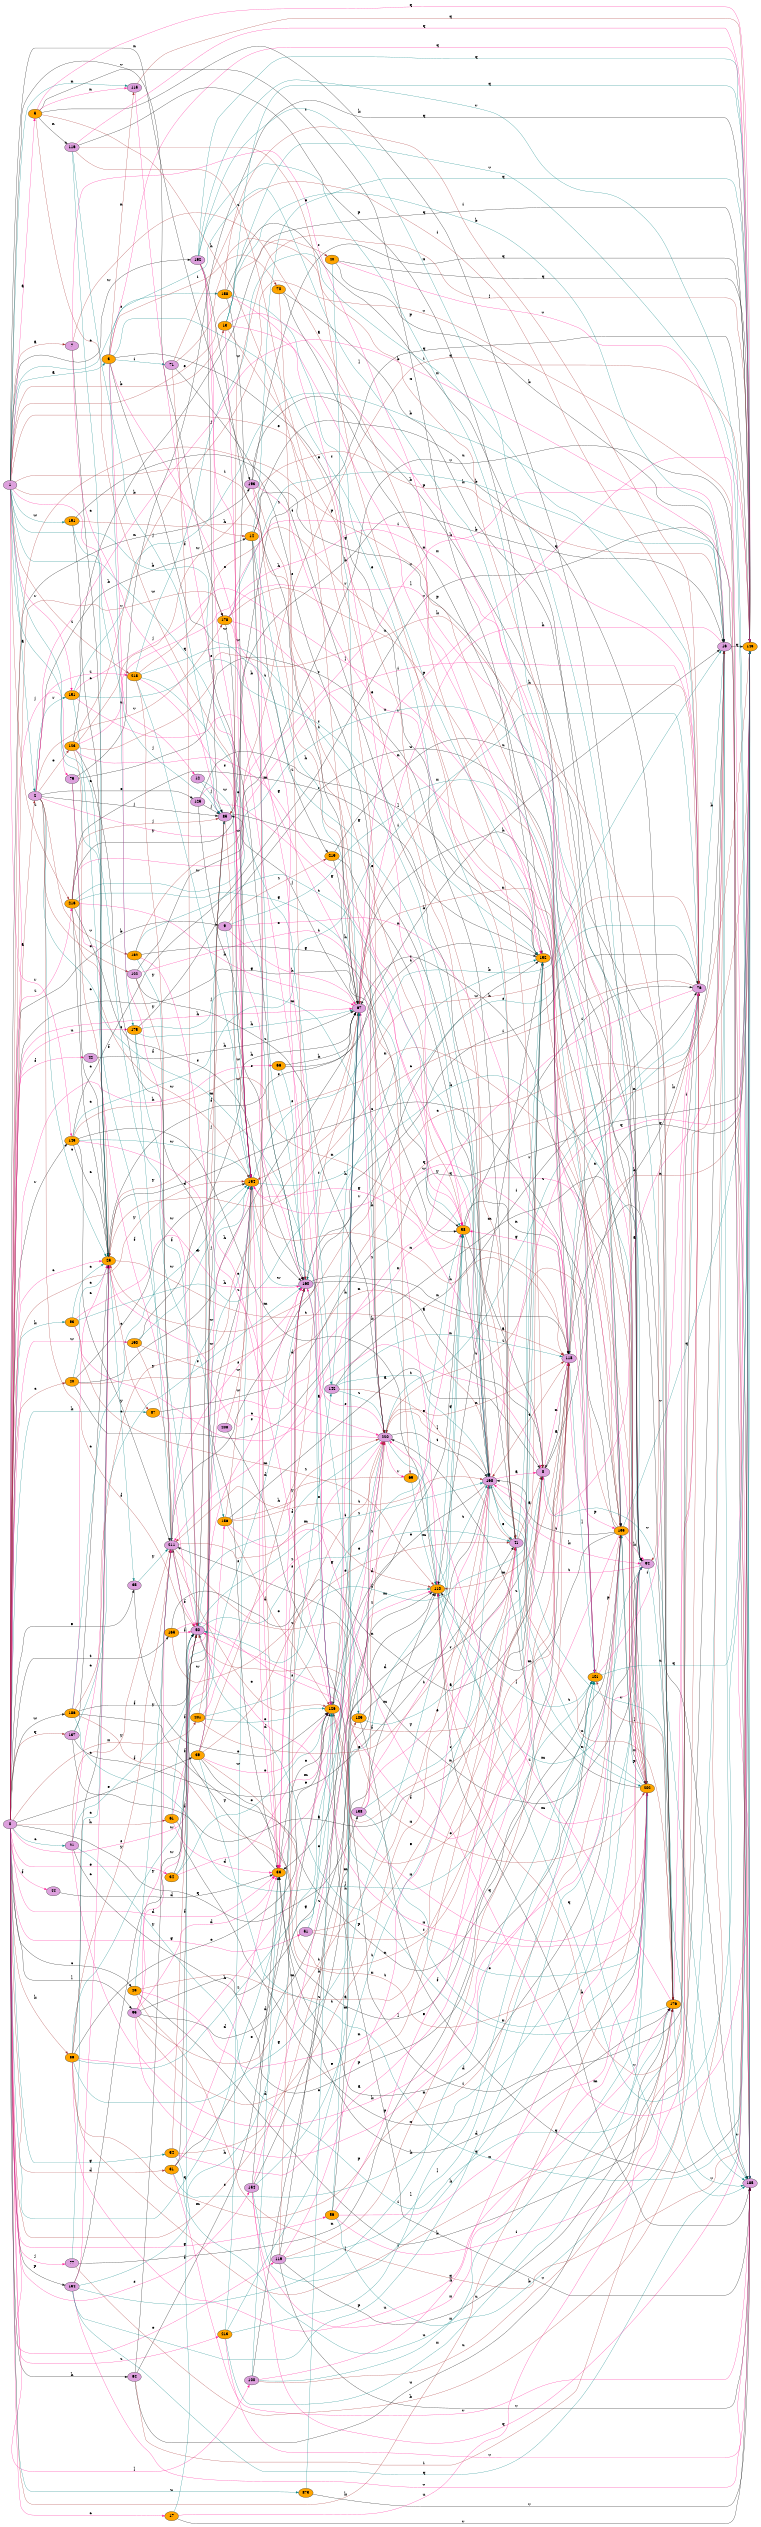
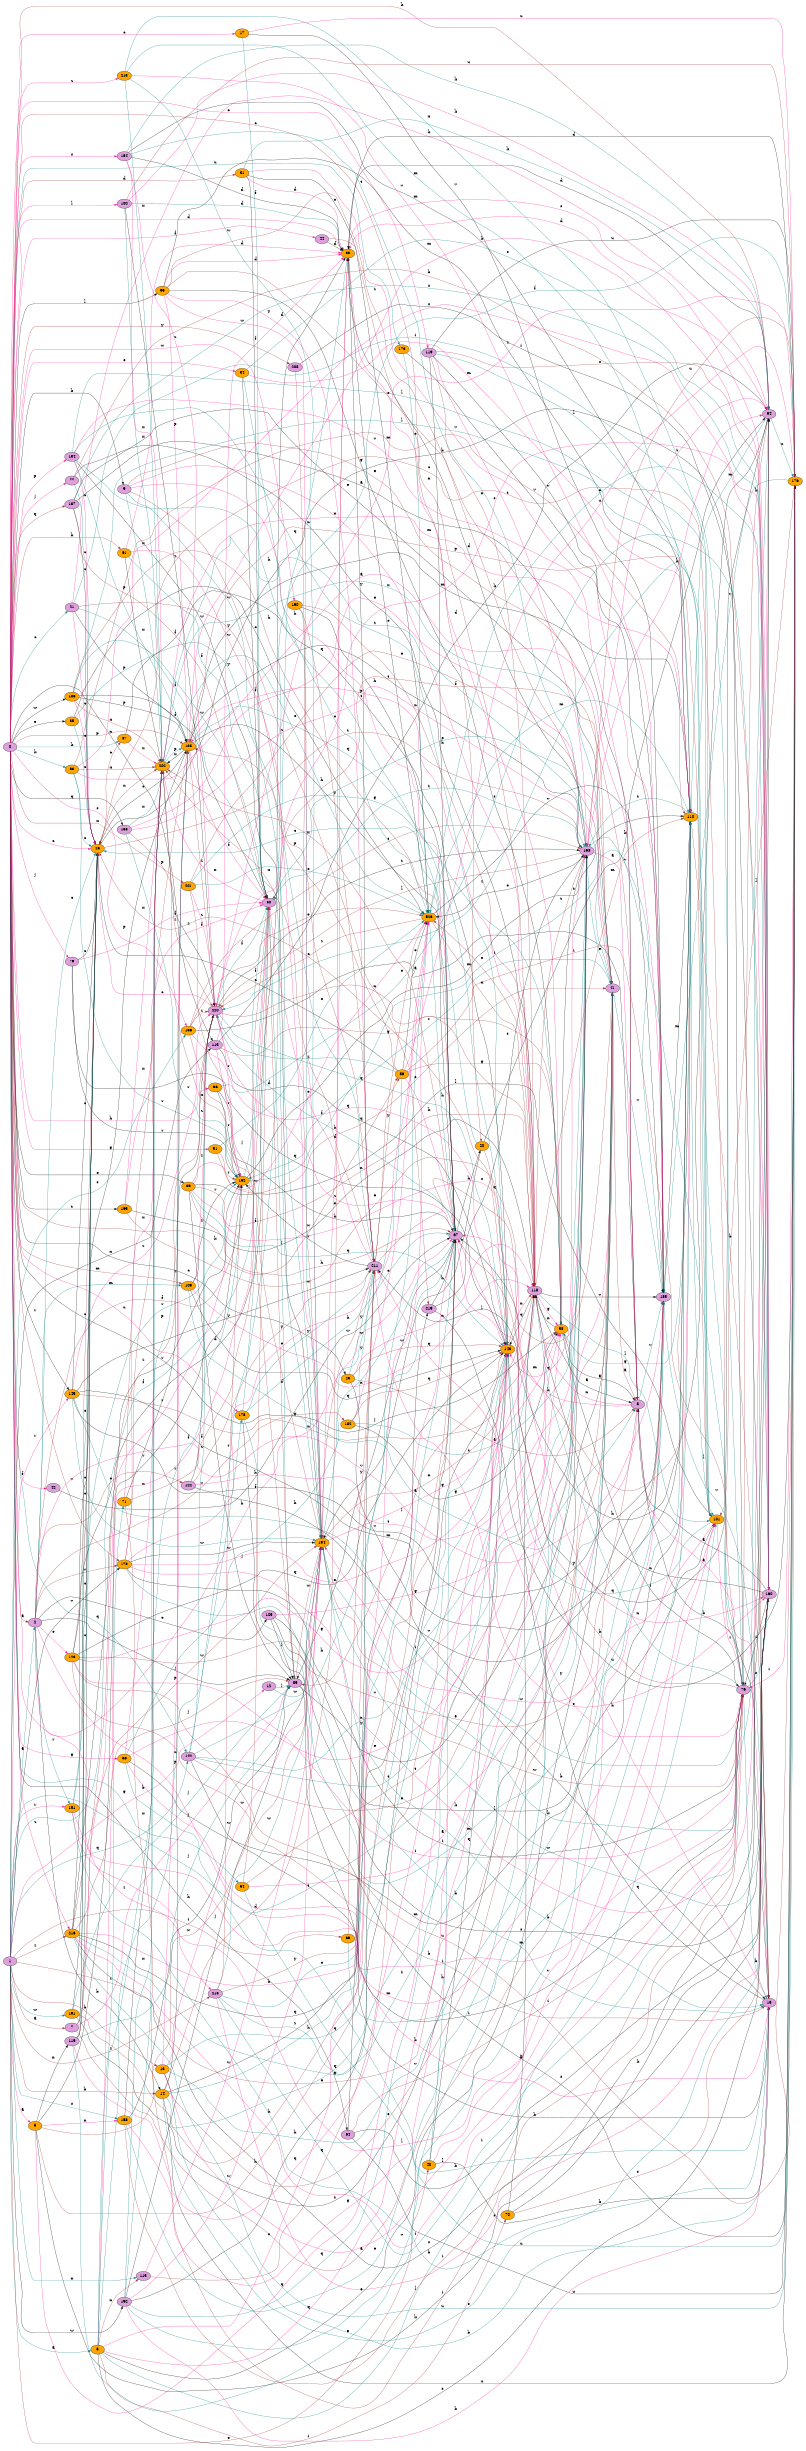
edge "5" -> "115": now "5" -> "158"
node "71": fillcolor plum -> orange
node "193": label "193" -> "113"
edge "67" -> "143": label "q" -> "l"
edge "9" -> "41": added, label "e"
edge "137" -> "50": added, label "f"
node "218": fillcolor orange -> plum
edge "192" -> "160": now "192" -> "16"
edge "116" -> "41": color brown -> teal
edge "44" -> "118": added, label "n"
edge "93" -> "202": added, label "x"
edge "2" -> "123": color brown -> deeppink
node "219": fillcolor orange -> plum
edge "216" -> "58": now "216" -> "168"
edge "142" -> "33": added, label "d"
edge "152" -> "76": added, label "i"
edge "20" -> "67": reversed
edge "0" -> "194": now "0" -> "208"
edge "211" -> "194": color teal -> brown
edge "109" -> "118": added, label "n"
edge "25" -> "35": reversed
edge "220" -> "69": now "220" -> "152"
node "35": fillcolor plum -> orange
node "126": label "126" -> "526"
edge "86" -> "58": color teal -> brown
edge "86" -> "211": reversed
edge "213" -> "58": now "213" -> "110"
edge "178" -> "76": added, label "i"
node "51": fillcolor plum -> orange
node "95": fillcolor plum -> orange
edge "0" -> "134": color black -> deeppink
edge "213" -> "101": label "l" -> "x"
edge "154" -> "143": removed, label "q"
node "873": label "873" -> "173"
